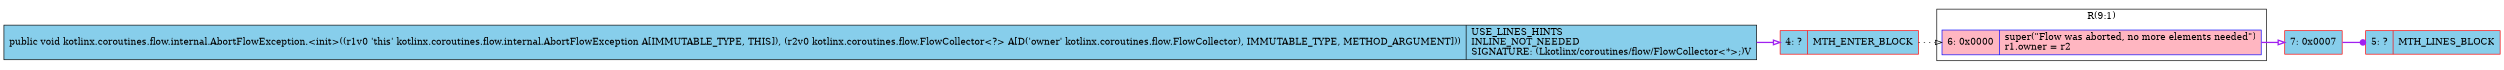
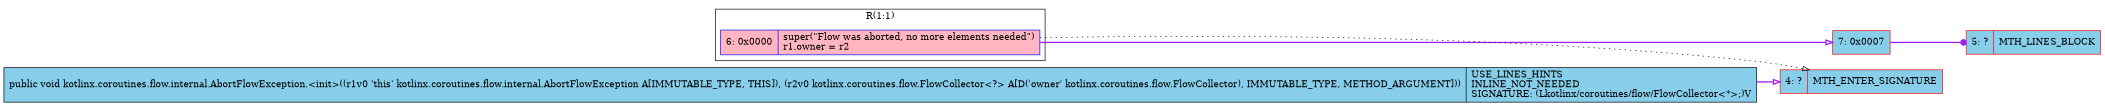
cluster "R(9:1)": label "R(9:1)" -> "R(1:1)"
node "4: ?": text "MTH_ENTER_BLOCK" -> "MTH_ENTER_SIGNATURE"
edge "4: ?" -> "6: 0x0000": reversed
